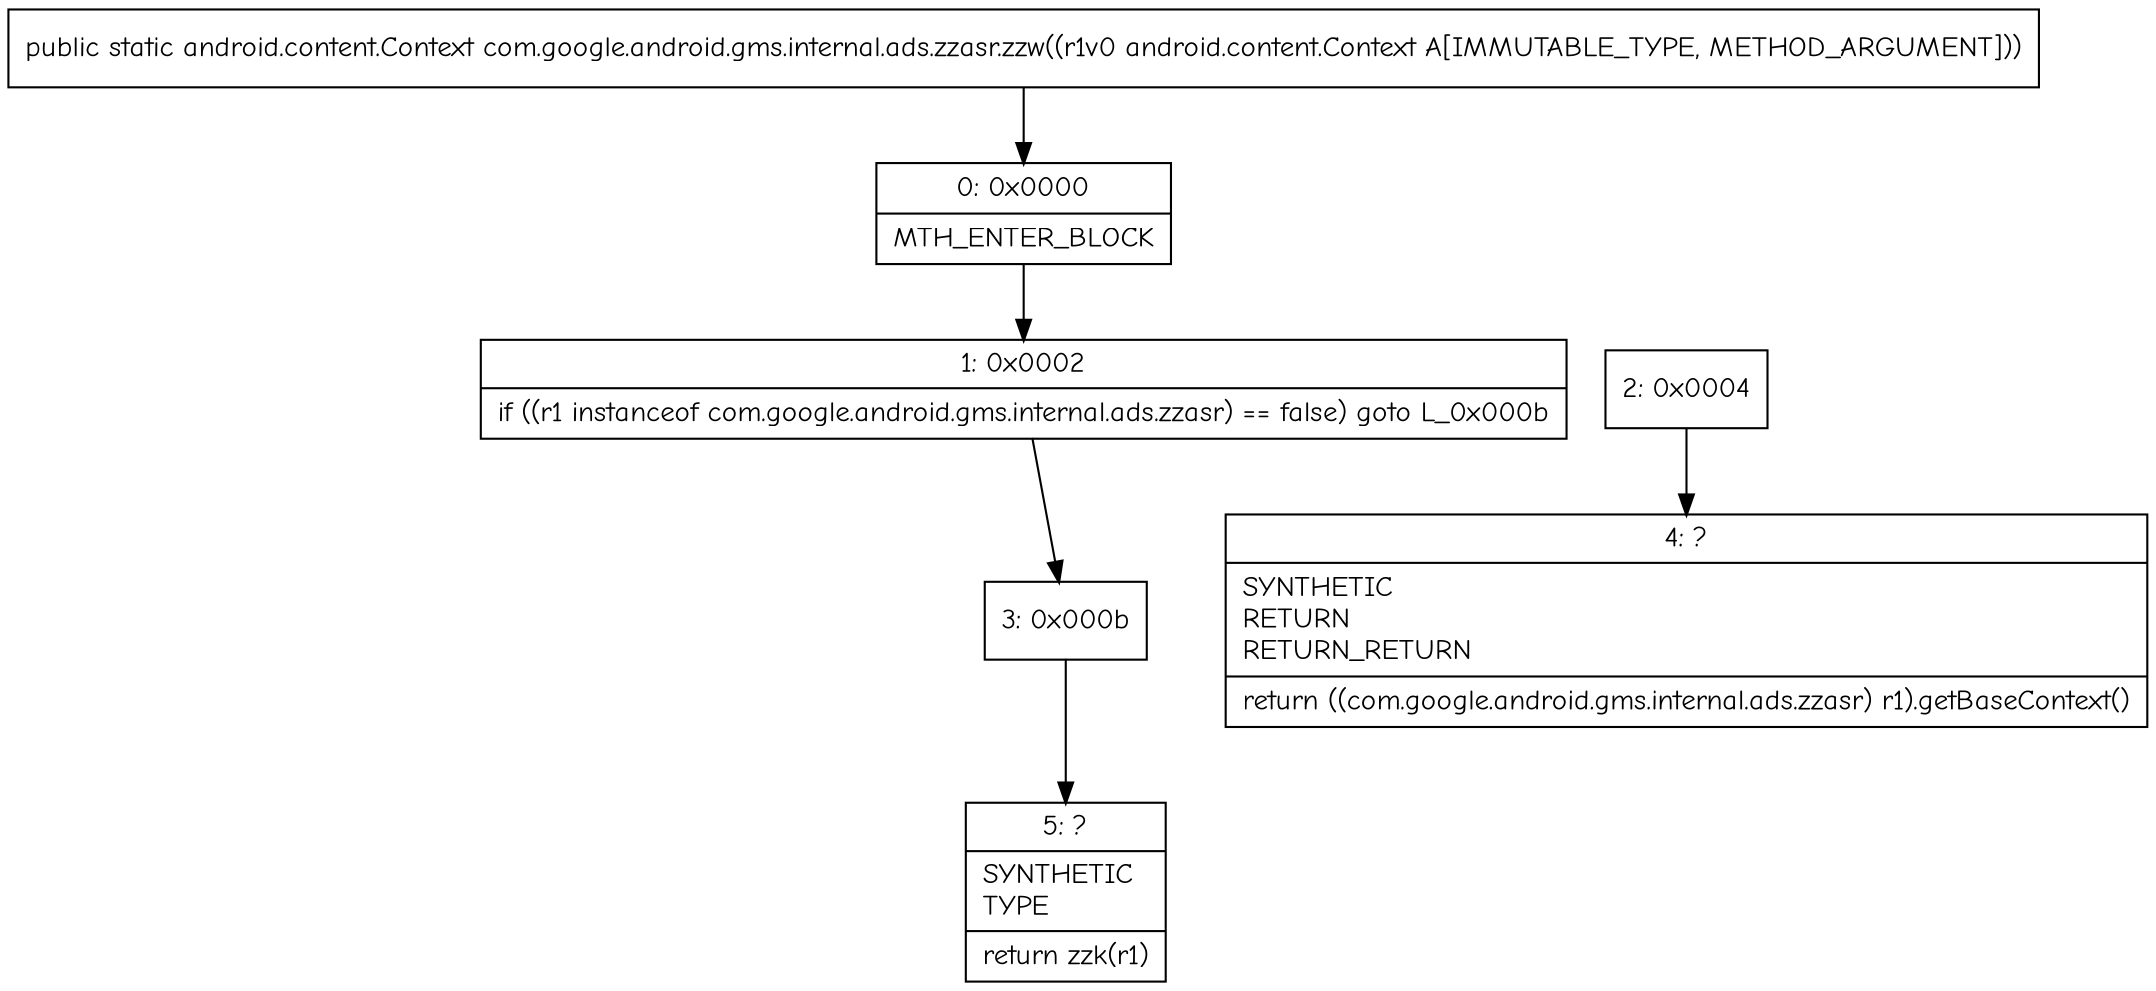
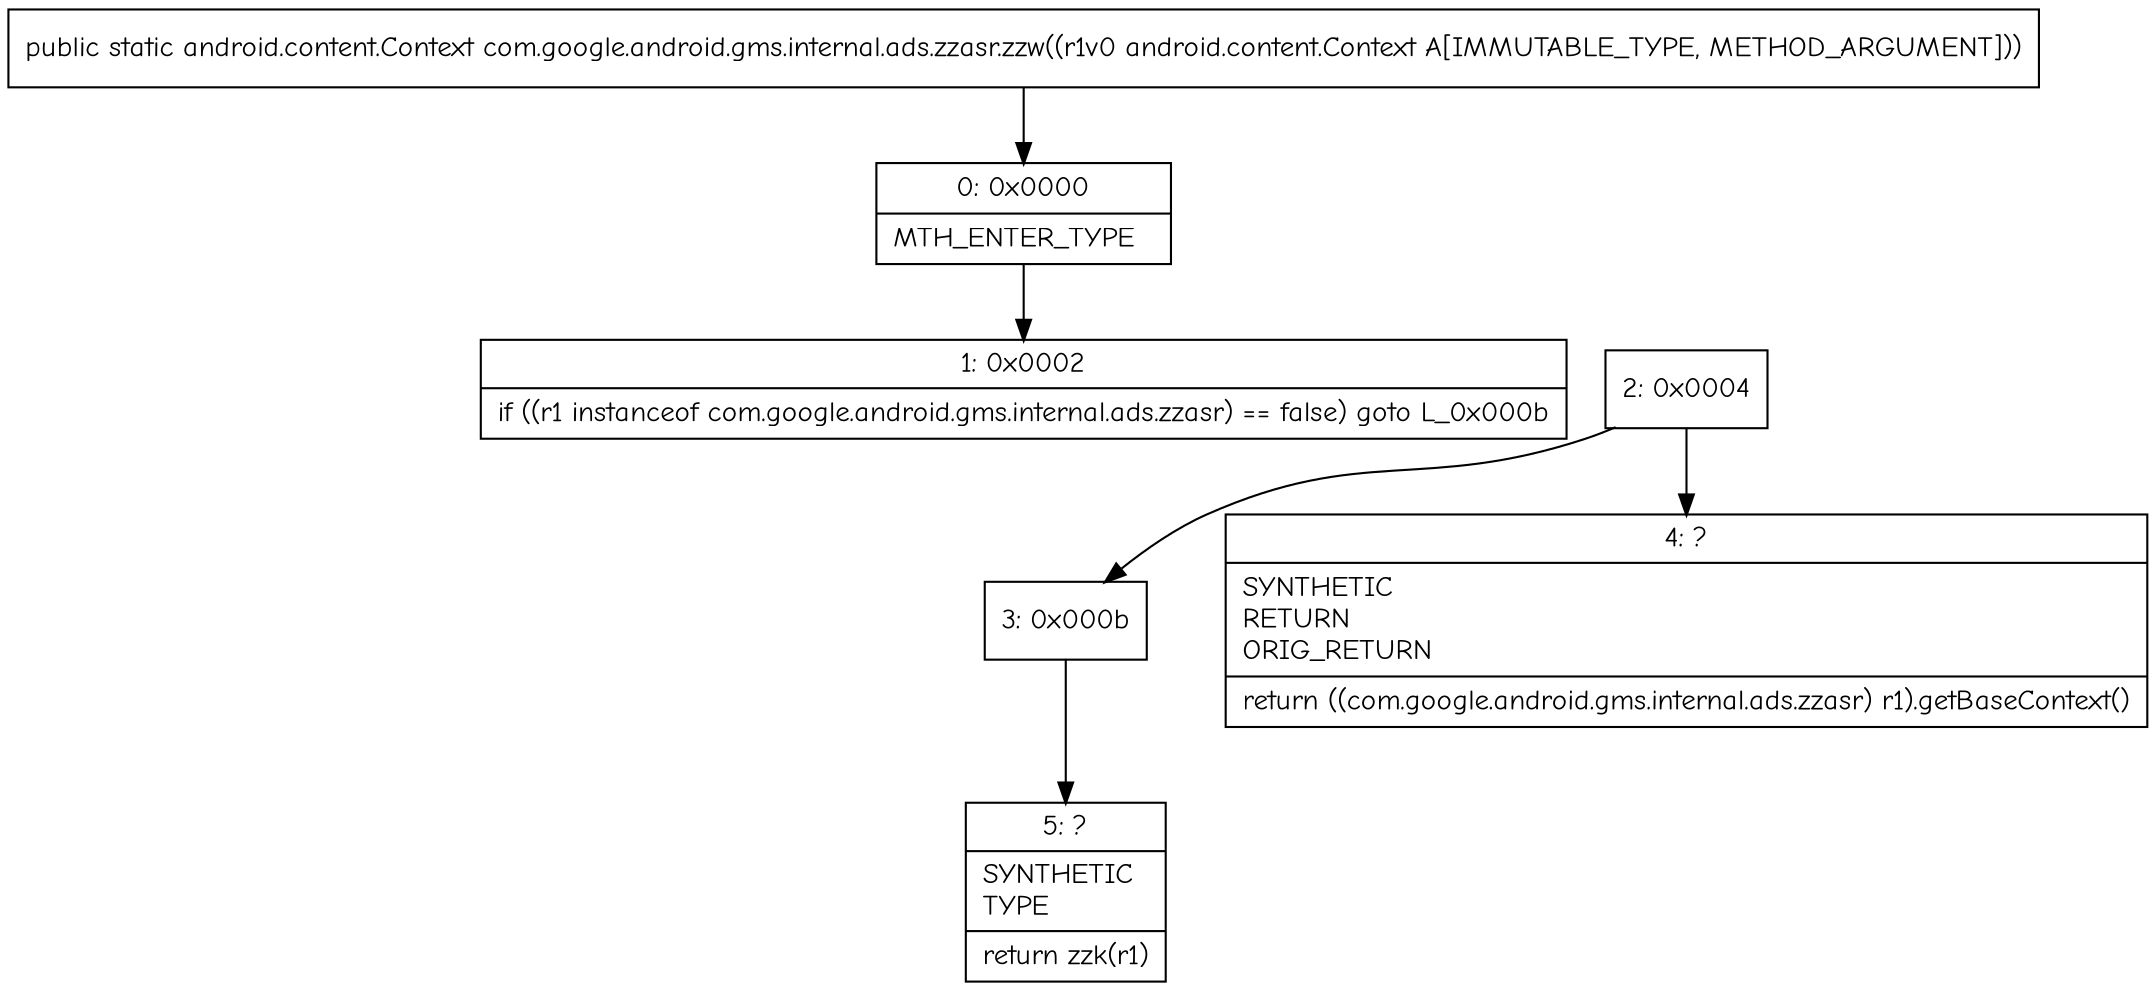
node "0: 0x0000": text "MTH_ENTER_BLOCK" -> "MTH_ENTER_TYPE"
edge "1: 0x0002" -> "3: 0x000b": now "2: 0x0004" -> "3: 0x000b"
node "4: ?": text "RETURN_RETURN" -> "ORIG_RETURN"
